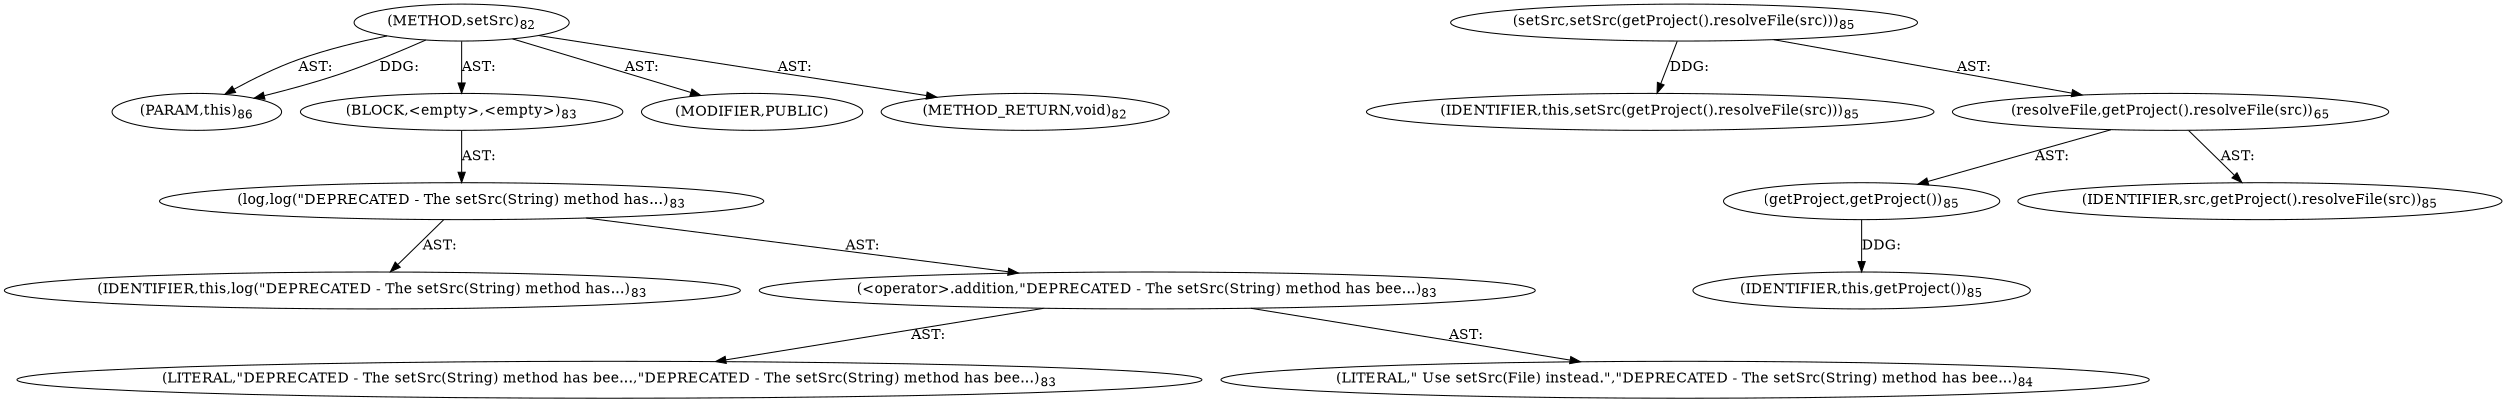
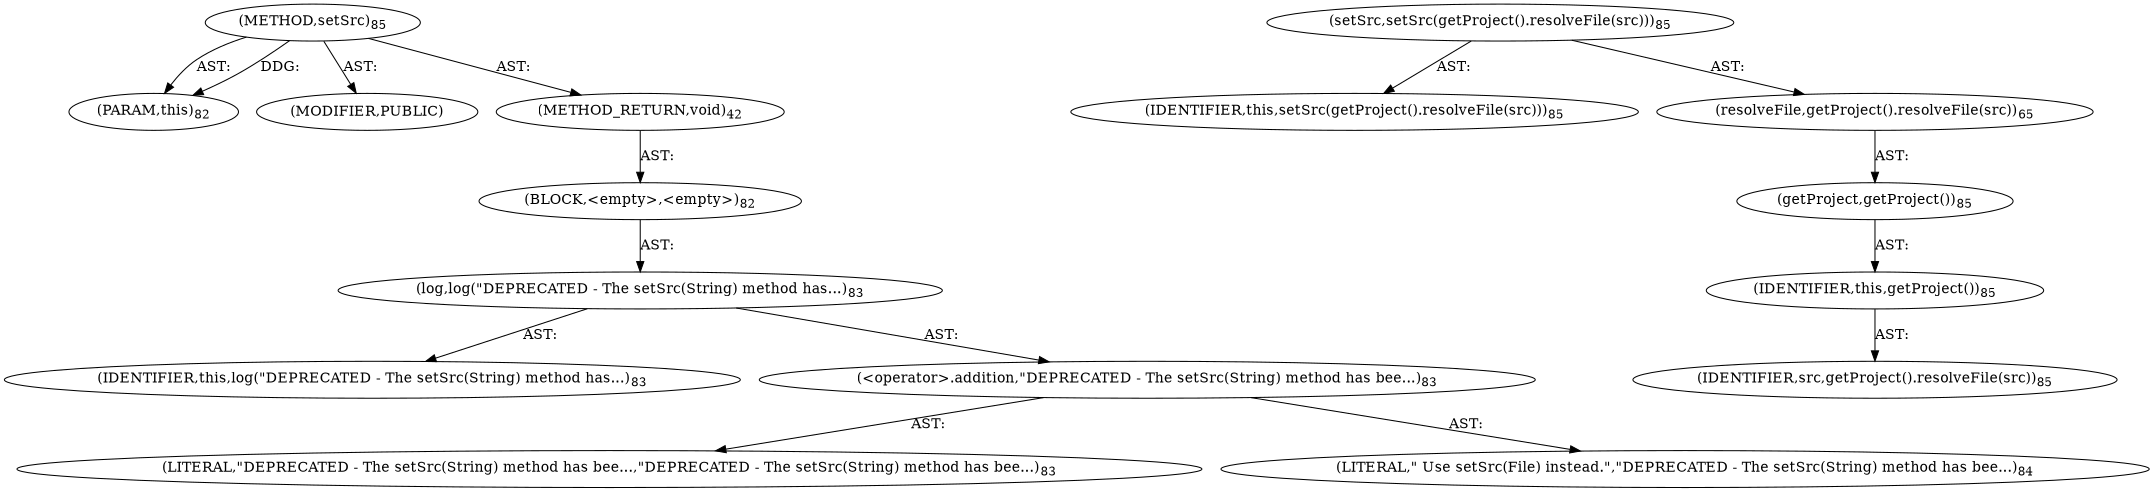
node "(METHOD,setSrc)": text "82" -> "85"
edge "(METHOD,setSrc)" -> "(BLOCK,<empty>,<empty>)": now "(METHOD_RETURN,void)" -> "(BLOCK,<empty>,<empty>)"
edge "(setSrc,setSrc(getProject().resolveFile(src)))" -> "(IDENTIFIER,this,setSrc(getProject().resolveFile(src)))": label "DDG: " -> "AST: "
node "(PARAM,this)": text "86" -> "82"
node "(BLOCK,<empty>,<empty>)": text "83" -> "82"
node "(METHOD_RETURN,void)": text "82" -> "42"
edge "(resolveFile,getProject().resolveFile(src))" -> "(IDENTIFIER,src,getProject().resolveFile(src))": now "(IDENTIFIER,this,getProject())" -> "(IDENTIFIER,src,getProject().resolveFile(src))"
edge "(getProject,getProject())" -> "(IDENTIFIER,this,getProject())": label "DDG: " -> "AST: "
